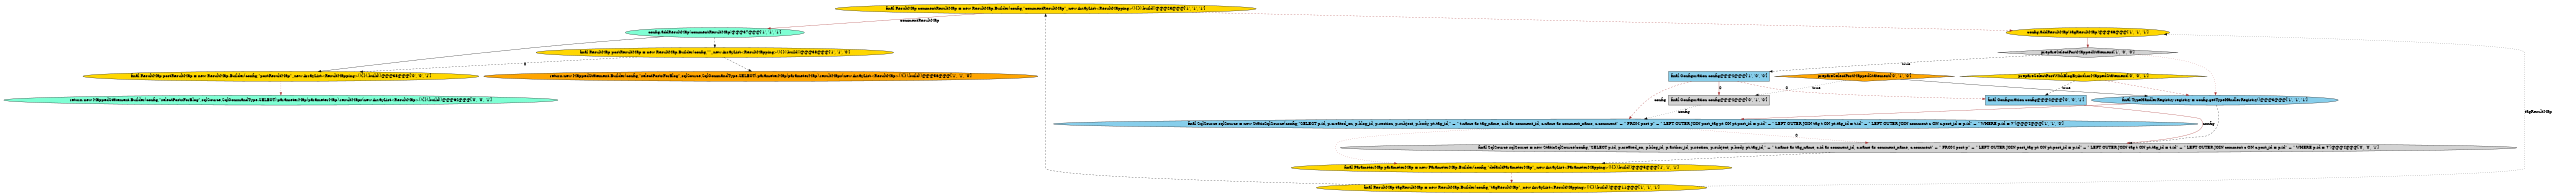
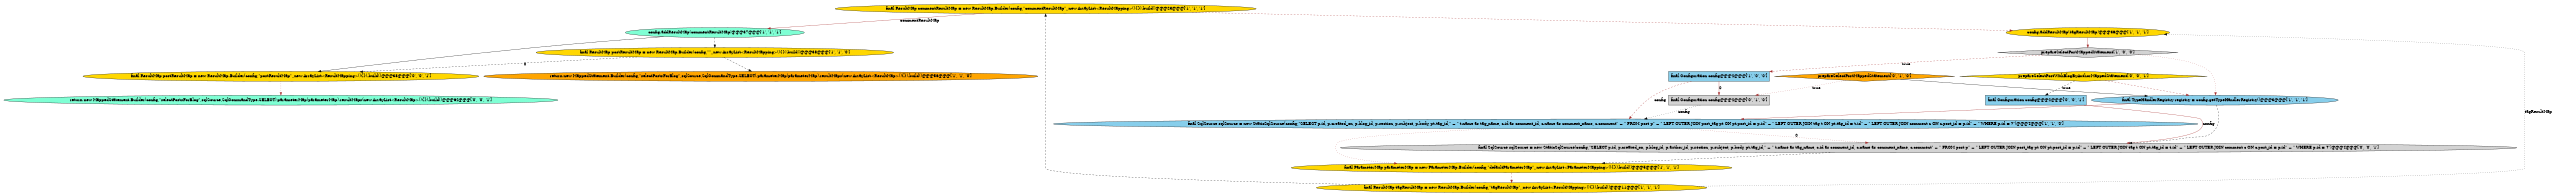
edge "prepareSelectPostMappedStatement['1', '0', '0']" -> "final Configuration config@@@2@@@['1', '0', '0']": color black -> brown
edge "prepareSelectPostMappedStatement['0', '1', '0']" -> "final Configuration config@@@2@@@['0', '1', '0']": color black -> brown
edge "final Configuration config@@@2@@@['1', '0', '0']" -> "final Configuration config@@@2@@@['0', '0', '1']": removed, label "0"
